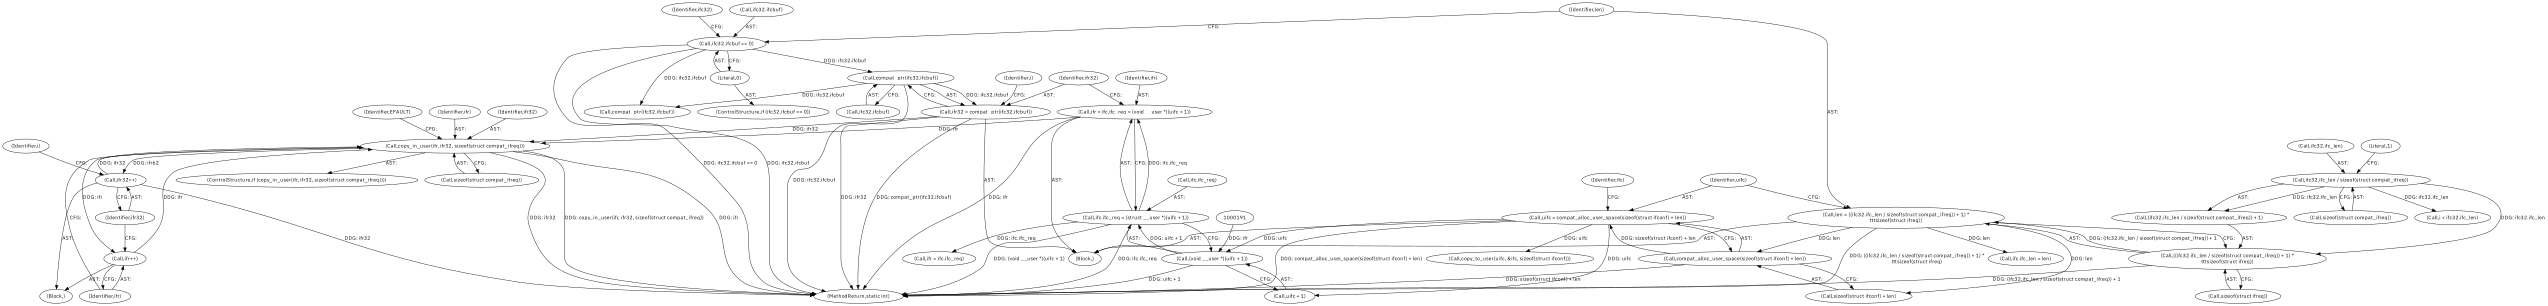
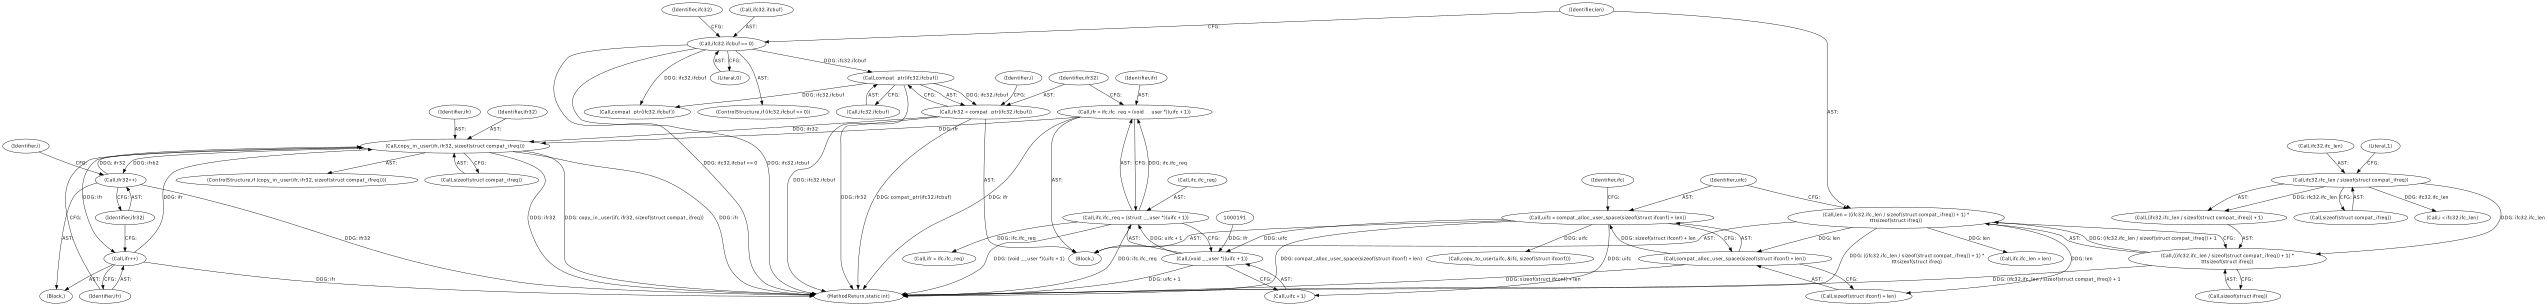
edge "(Literal,0)" -> "(ControlStructure,if (ifc32.ifcbuf == 0))": now "(Call,ifc32.ifcbuf == 0)" -> "(ControlStructure,if (ifc32.ifcbuf == 0))"
node "(Identifier,EFAULT)": removed
edge "(Call,ifr++)" -> "(MethodReturn,static int)": added, label "DDG: ifr"
